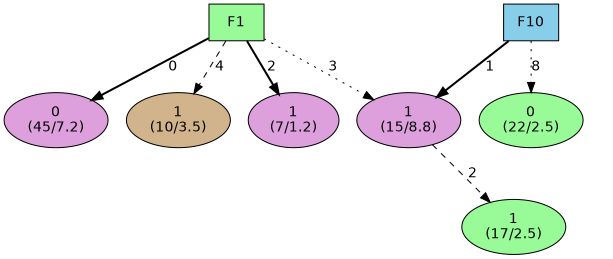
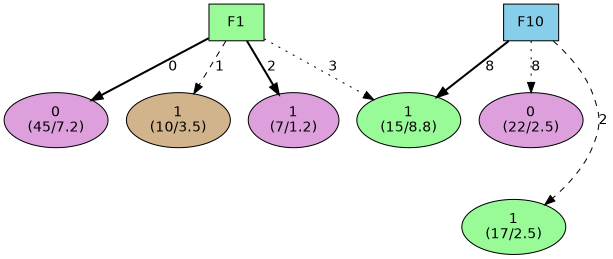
edge "F1" -> "1 (10/3.5)": label "4" -> "1"
edge "F10" -> "1 (15/8.8)": label "1" -> "8"
node "1 (15/8.8)": fillcolor plum -> palegreen
node "0 (22/2.5)": fillcolor palegreen -> plum
edge "1 (15/8.8)" -> "1 (17/2.5)": now "F10" -> "1 (17/2.5)"
